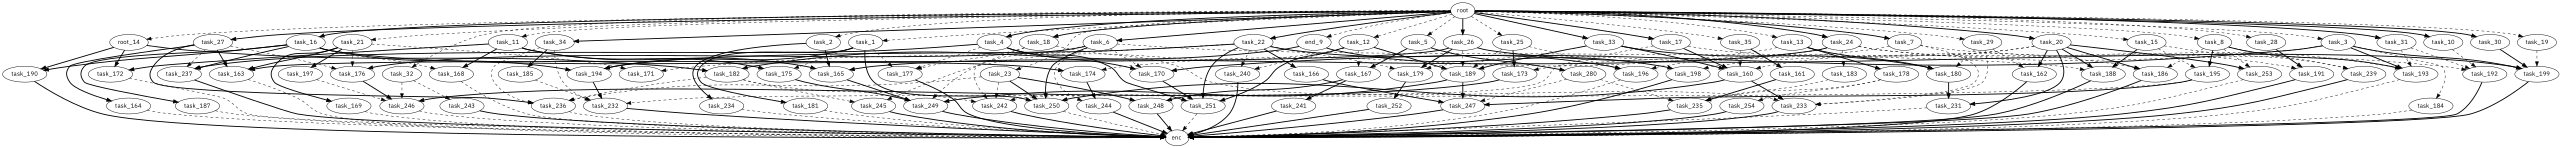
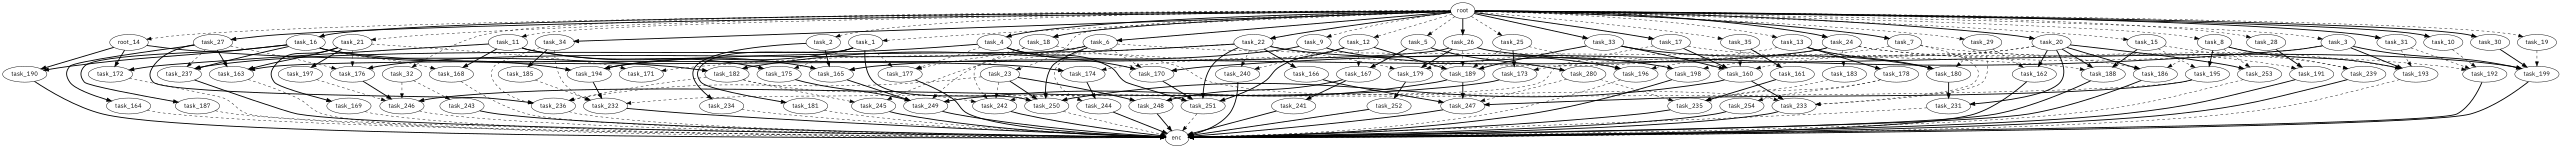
node "end_9": label "end_9" -> "task_9"
node "task_184": removed
